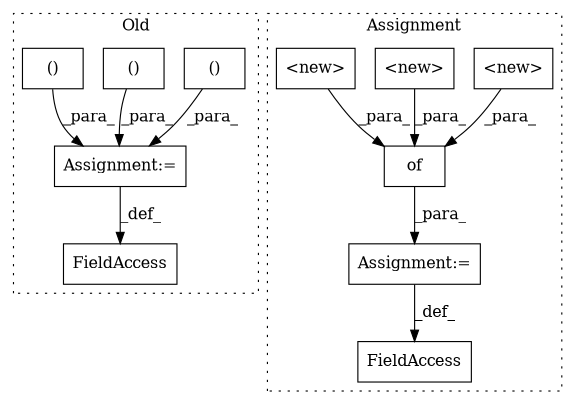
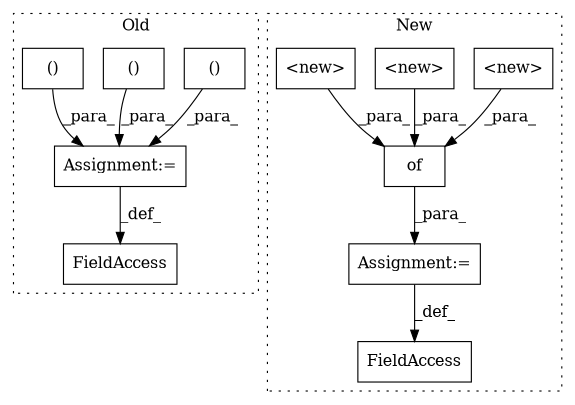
cluster "Assignment": label "Assignment" -> "New"
